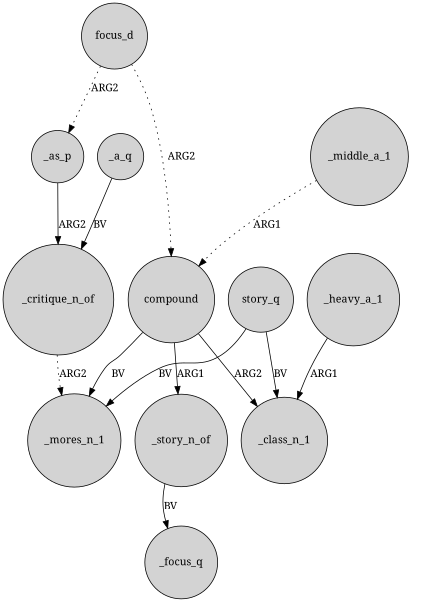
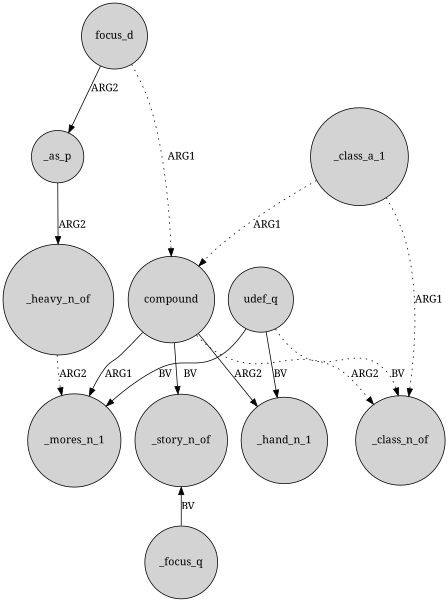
edge "focus_d" -> "_as_p": style dotted -> solid
node "_a_q": removed
edge "focus_d" -> "compound": label "ARG2" -> "ARG1"
node "_middle_a_1": label "_middle_a_1" -> "_class_a_1"
node "_critique_n_of": label "_critique_n_of" -> "_heavy_n_of"
node "story_q": label "story_q" -> "udef_q"
node "_heavy_a_1": removed
edge "compound" -> "_mores_n_1": label "BV" -> "ARG1"
edge "compound" -> "_story_n_of": label "ARG1" -> "BV"
node "_class_n_1": label "_class_n_1" -> "_hand_n_1"
node "_class_n_of": added
edge "_story_n_of" -> "_focus_q": reversed
